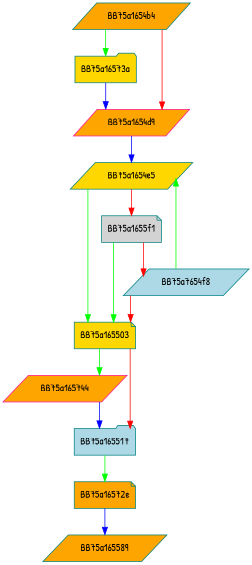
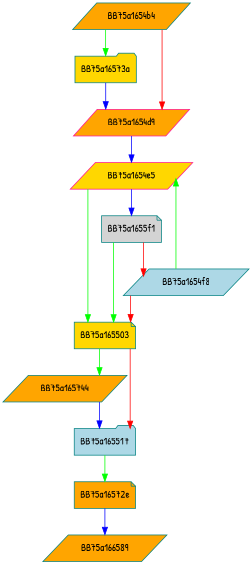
node "BB75a1654e5": color teal -> deeppink
edge "BB75a1654e5" -> "BB75a1655f1": color red -> blue
node "BB75a7654f8": label "BB75a7654f8" -> "BB75a1654f8"
node "BB75a165744": color deeppink -> teal
node "BB75a165589": label "BB75a165589" -> "BB75a166589"
